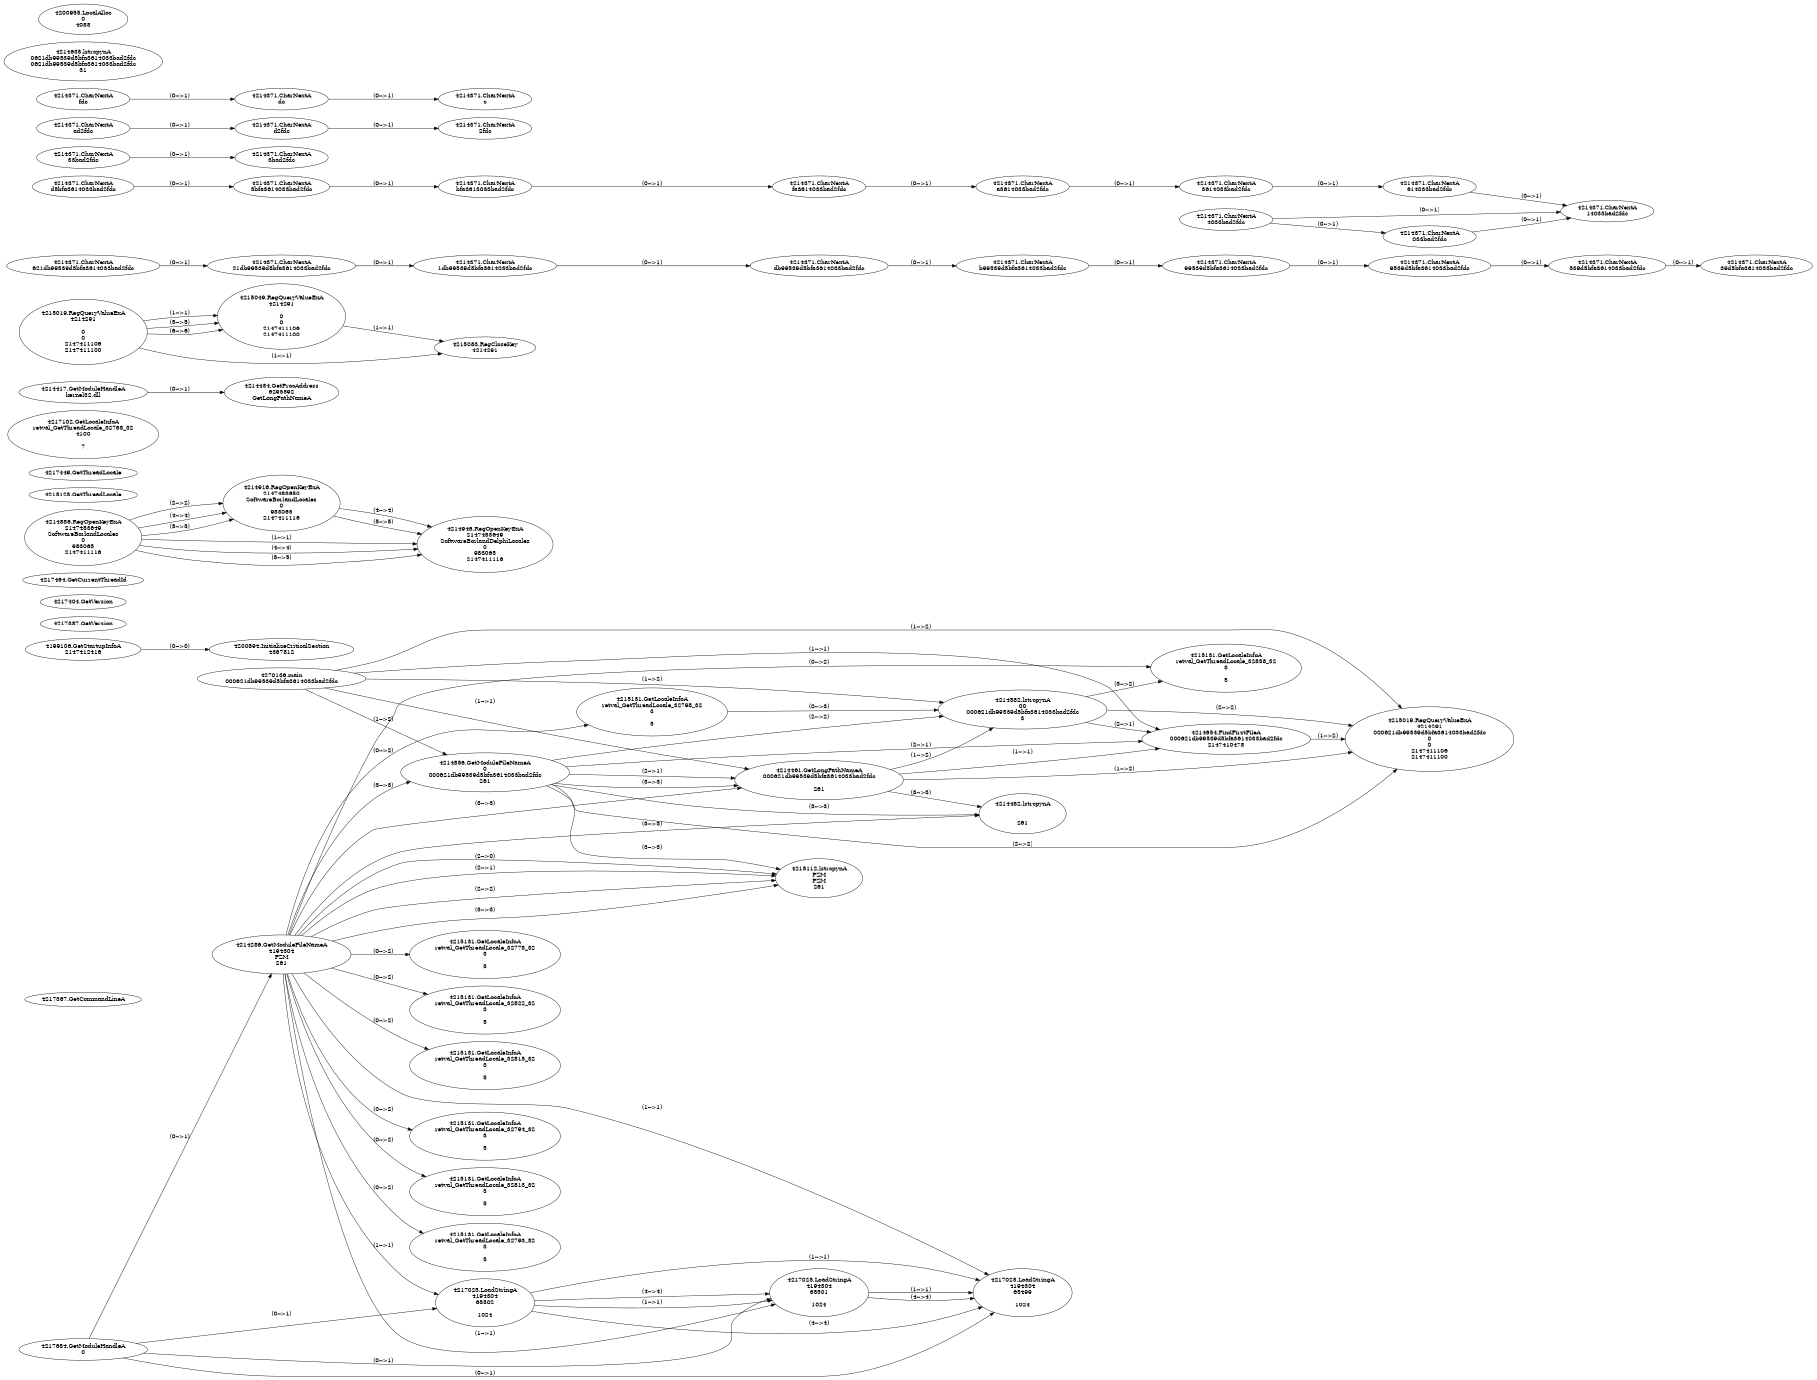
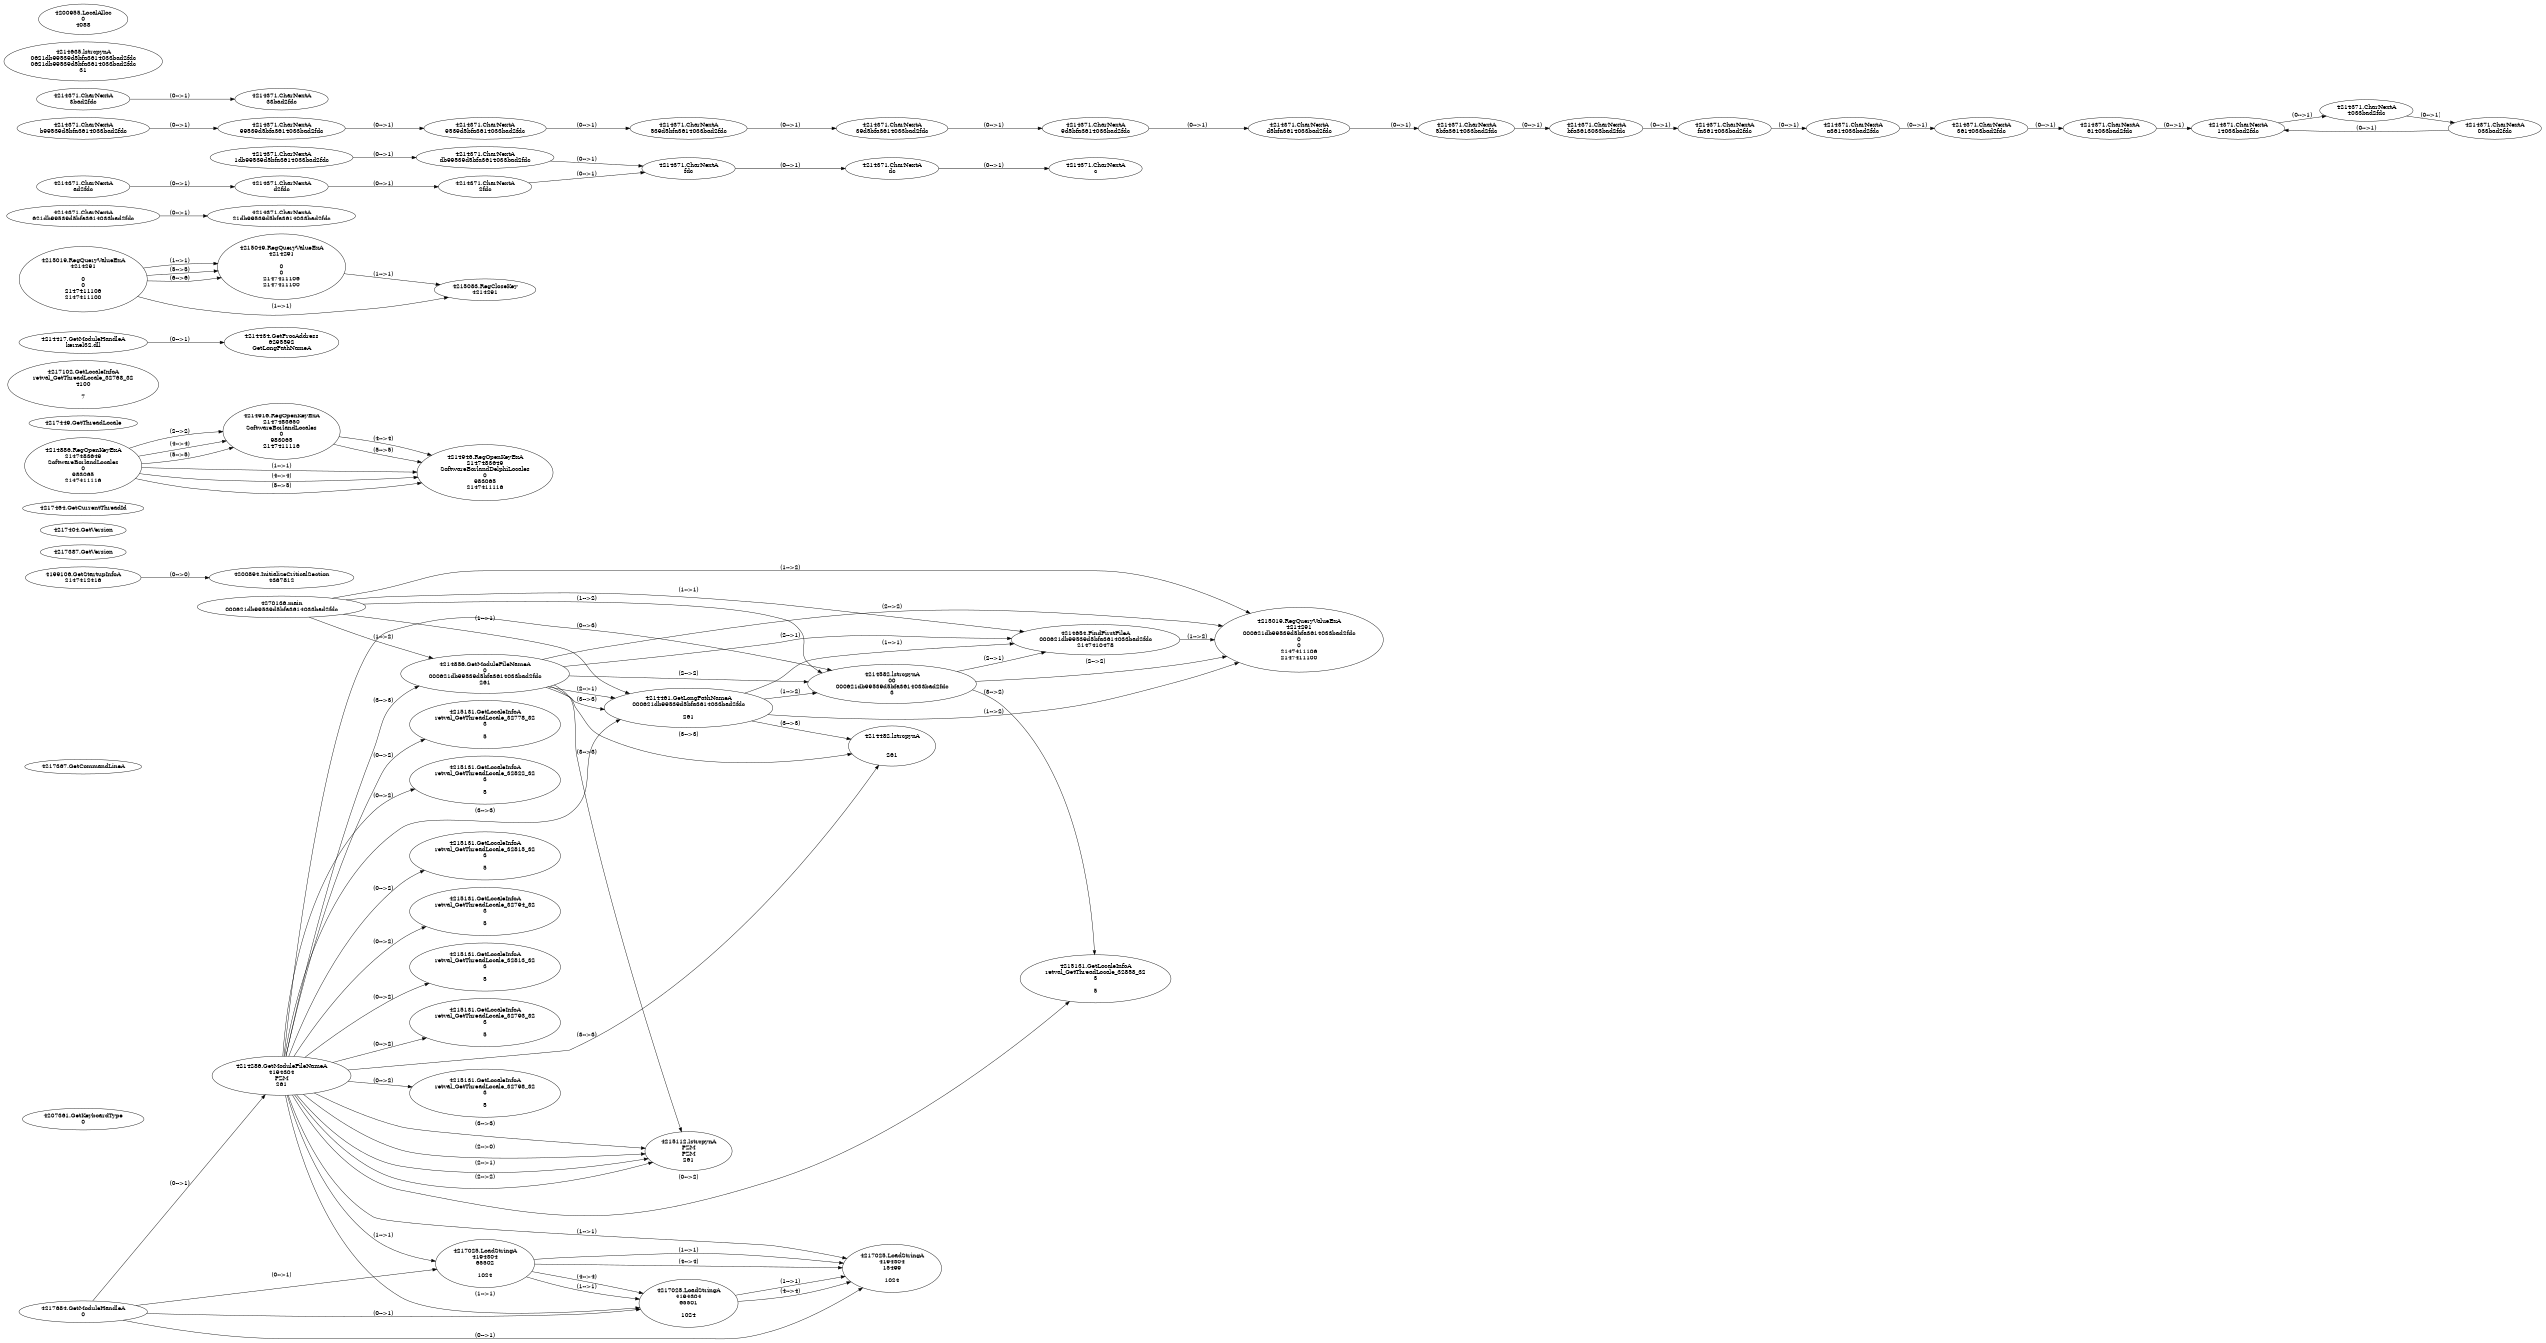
node "4214371.CharNextA 9d5bfa3614033bad2fdc": added
edge "4214371.CharNextA 33bad2fdc" -> "4214371.CharNextA 3bad2fdc": reversed
edge "4214371.CharNextA 2fdc" -> "4214371.CharNextA fdc": added, label "(0-->1)"
edge "4214371.CharNextA 4033bad2fdc" -> "4214371.CharNextA 14033bad2fdc": reversed
edge "4214371.CharNextA 21db99539d5bfa3614033bad2fdc" -> "4214371.CharNextA 1db99539d5bfa3614033bad2fdc": removed, label "(0-->1)"
edge "4214371.CharNextA db99539d5bfa3614033bad2fdc" -> "4214371.CharNextA b99539d5bfa3614033bad2fdc": now "4214371.CharNextA db99539d5bfa3614033bad2fdc" -> "4214371.CharNextA fdc"
node "4215125.GetThreadLocale": removed
edge "4215131.GetLocaleInfoA retval_GetThreadLocale_32798_32 3 5" -> "4214582.lstrcpynA 00 000621db99539d5bfa3614033bad2fdc 3": now "4214286.GetModuleFileNameA 4194304 PZM 261" -> "4214582.lstrcpynA 00 000621db99539d5bfa3614033bad2fdc 3"
node "4207361.GetKeyboardType 0": added
node "4217025.LoadStringA 4194304 65499 1024": label "4217025.LoadStringA 4194304 65499 1024" -> "4217025.LoadStringA 4194304 15499 1024"
